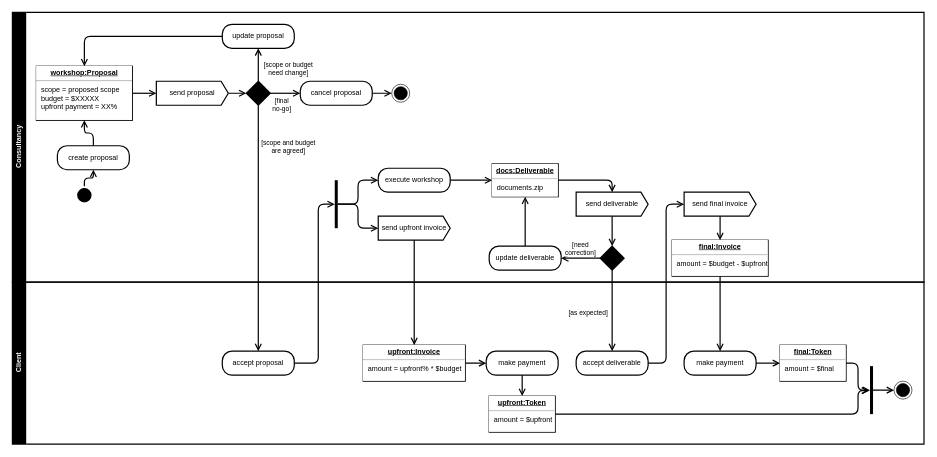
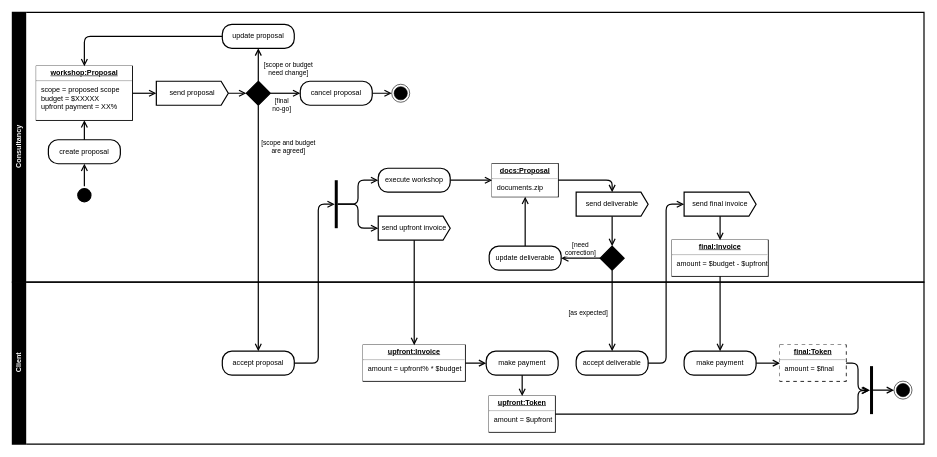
node "create proposal": moved (93, 158) -> (84, 152)
node "docs:Deliverable documents.zip": label "docs:Deliverable documents.zip" -> "docs:Proposal documents.zip"
node "final:Token amount = $final": style solid -> dashed
